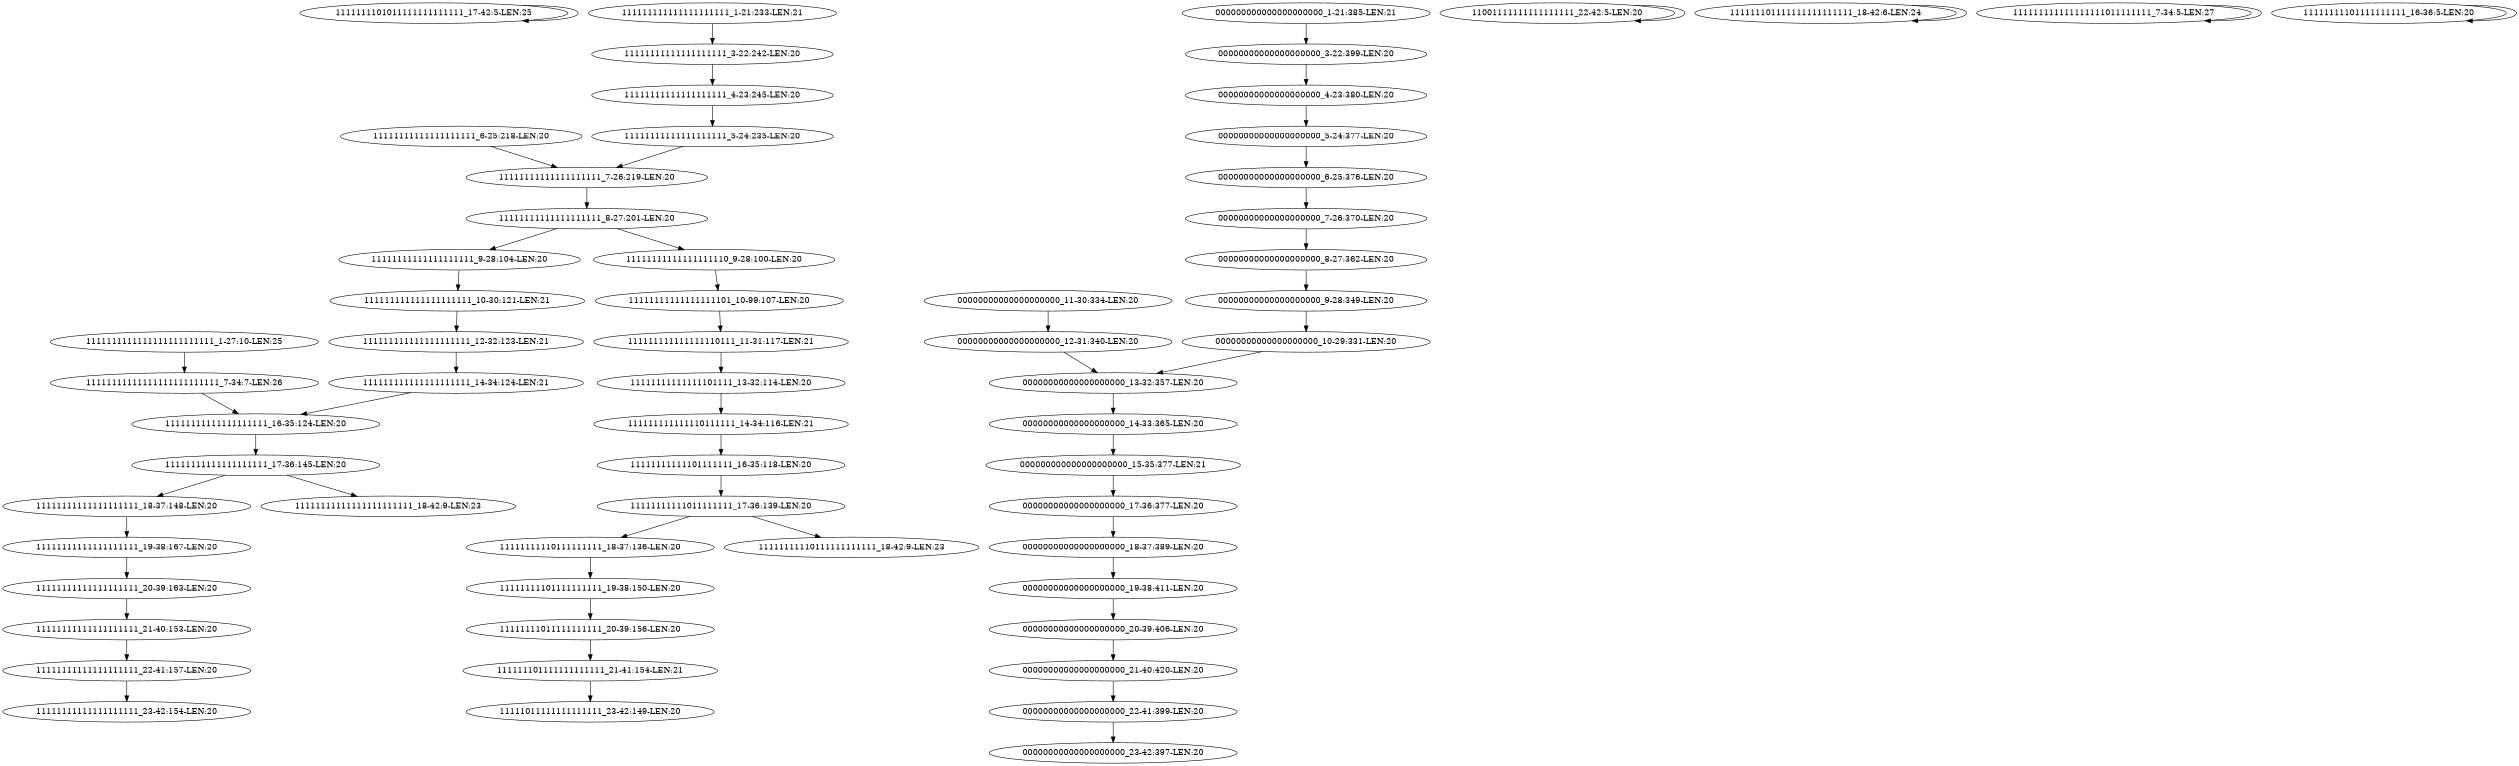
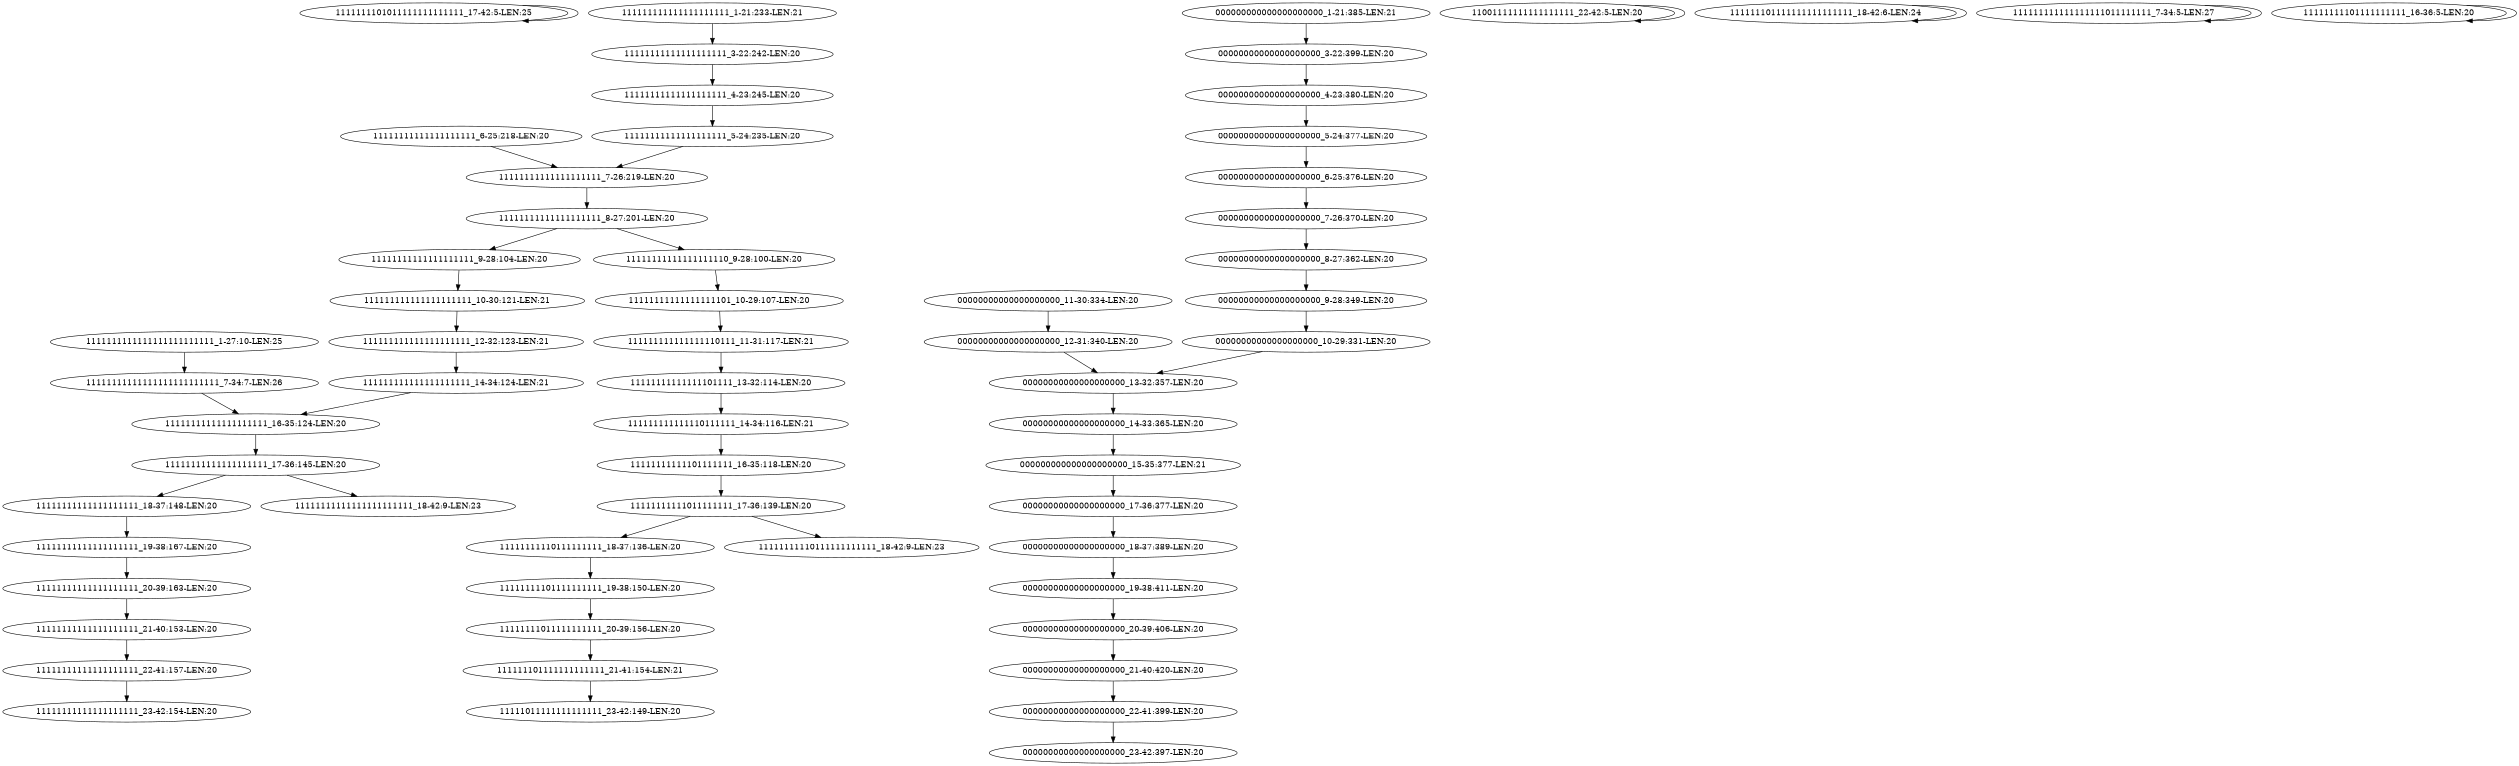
node "11111111111111111101_10-99:107-LEN:20": label "11111111111111111101_10-99:107-LEN:20" -> "11111111111111111101_10-29:107-LEN:20"
